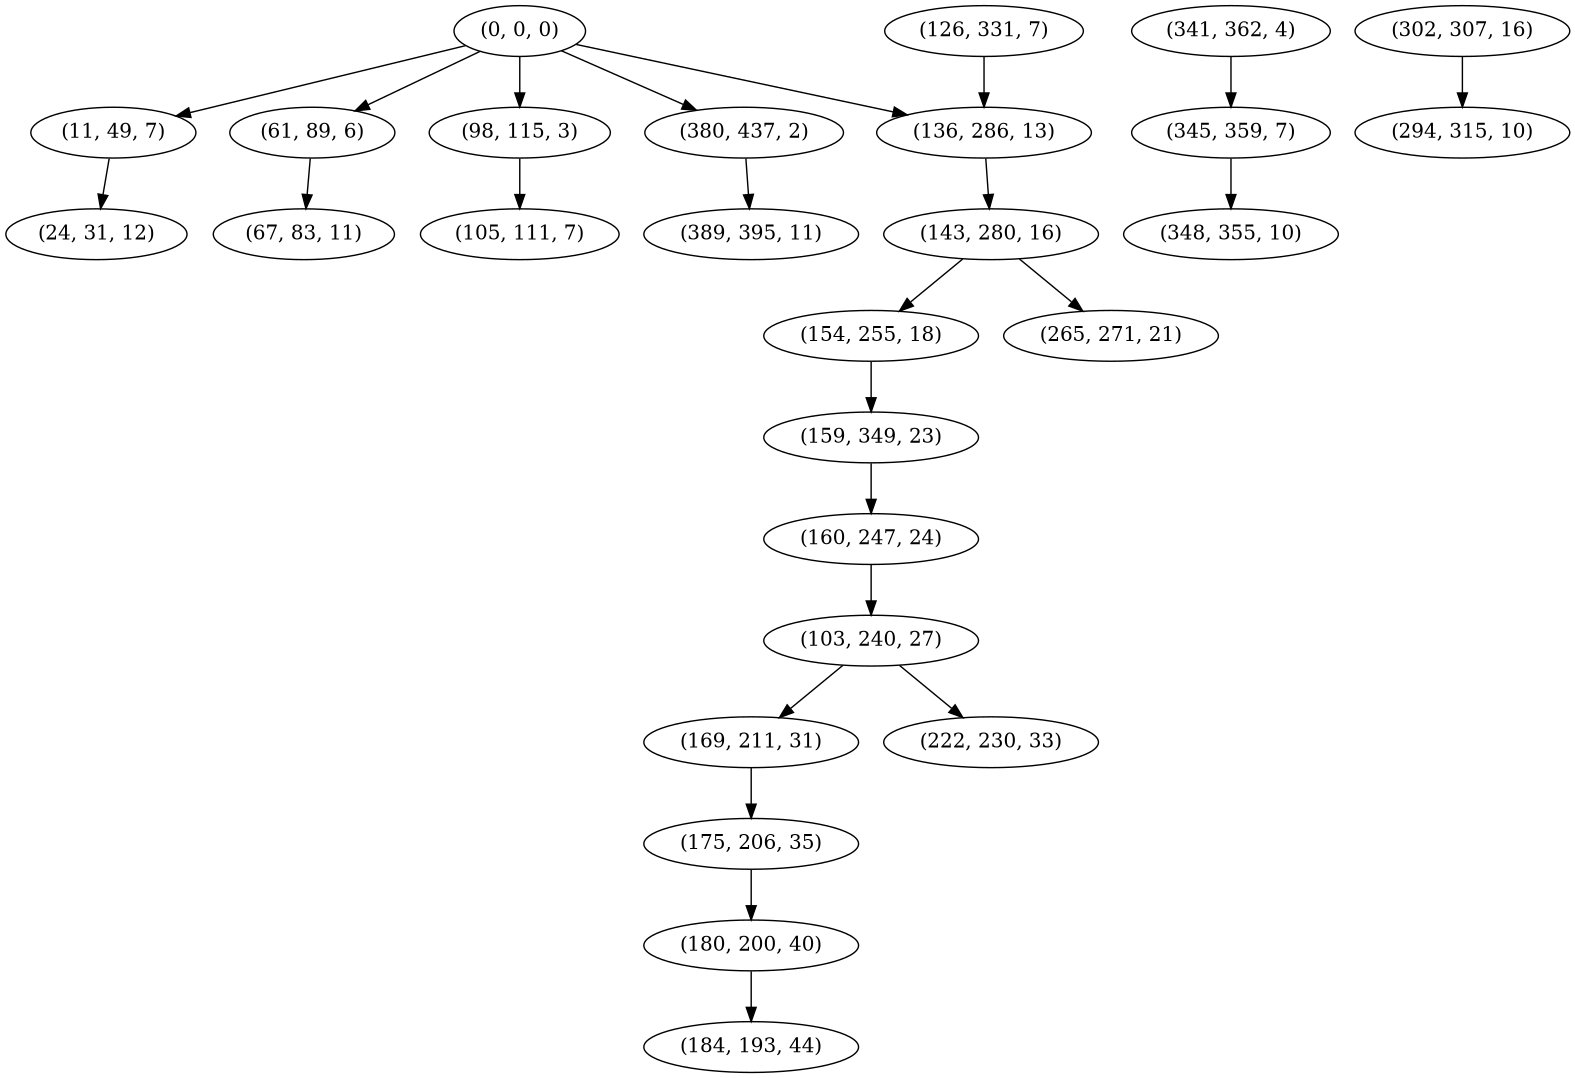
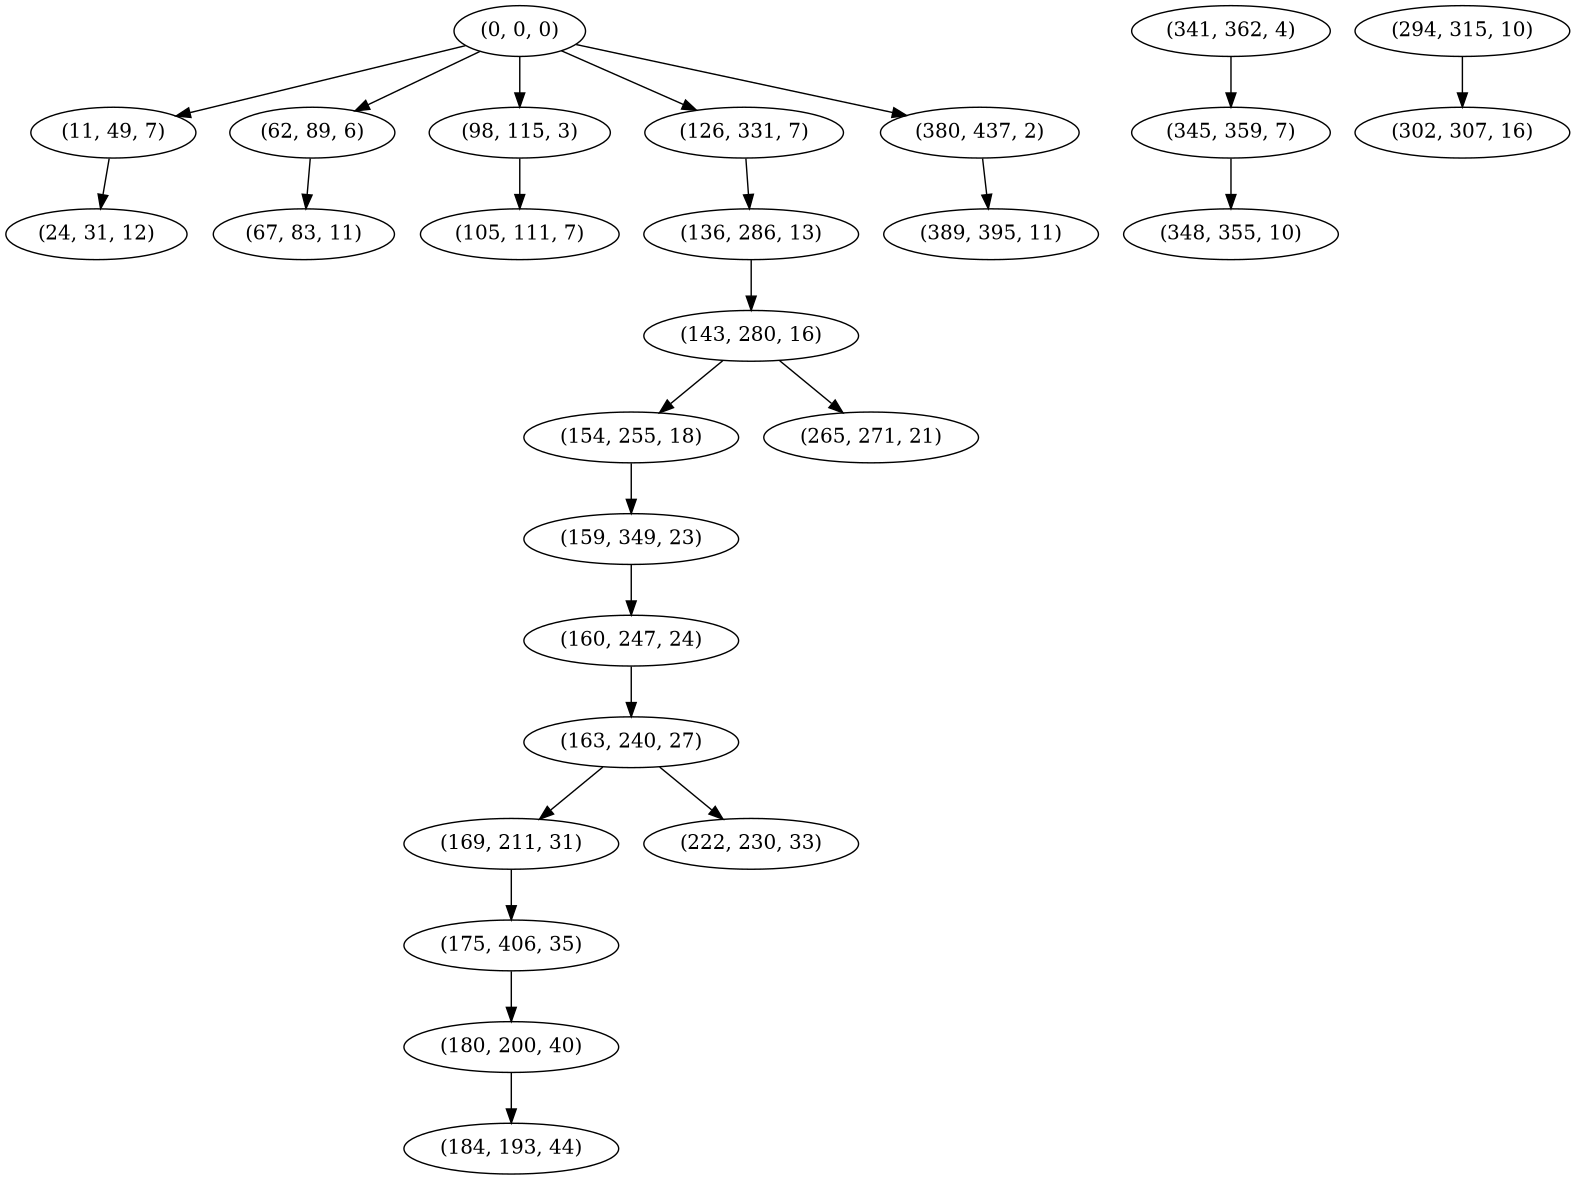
edge "(302, 307, 16)" -> "(294, 315, 10)": reversed
edge "(0, 0, 0)" -> "(136, 286, 13)": now "(0, 0, 0)" -> "(126, 331, 7)"
node "(61, 89, 6)": label "(61, 89, 6)" -> "(62, 89, 6)"
node "(103, 240, 27)": label "(103, 240, 27)" -> "(163, 240, 27)"
node "(175, 206, 35)": label "(175, 206, 35)" -> "(175, 406, 35)"
